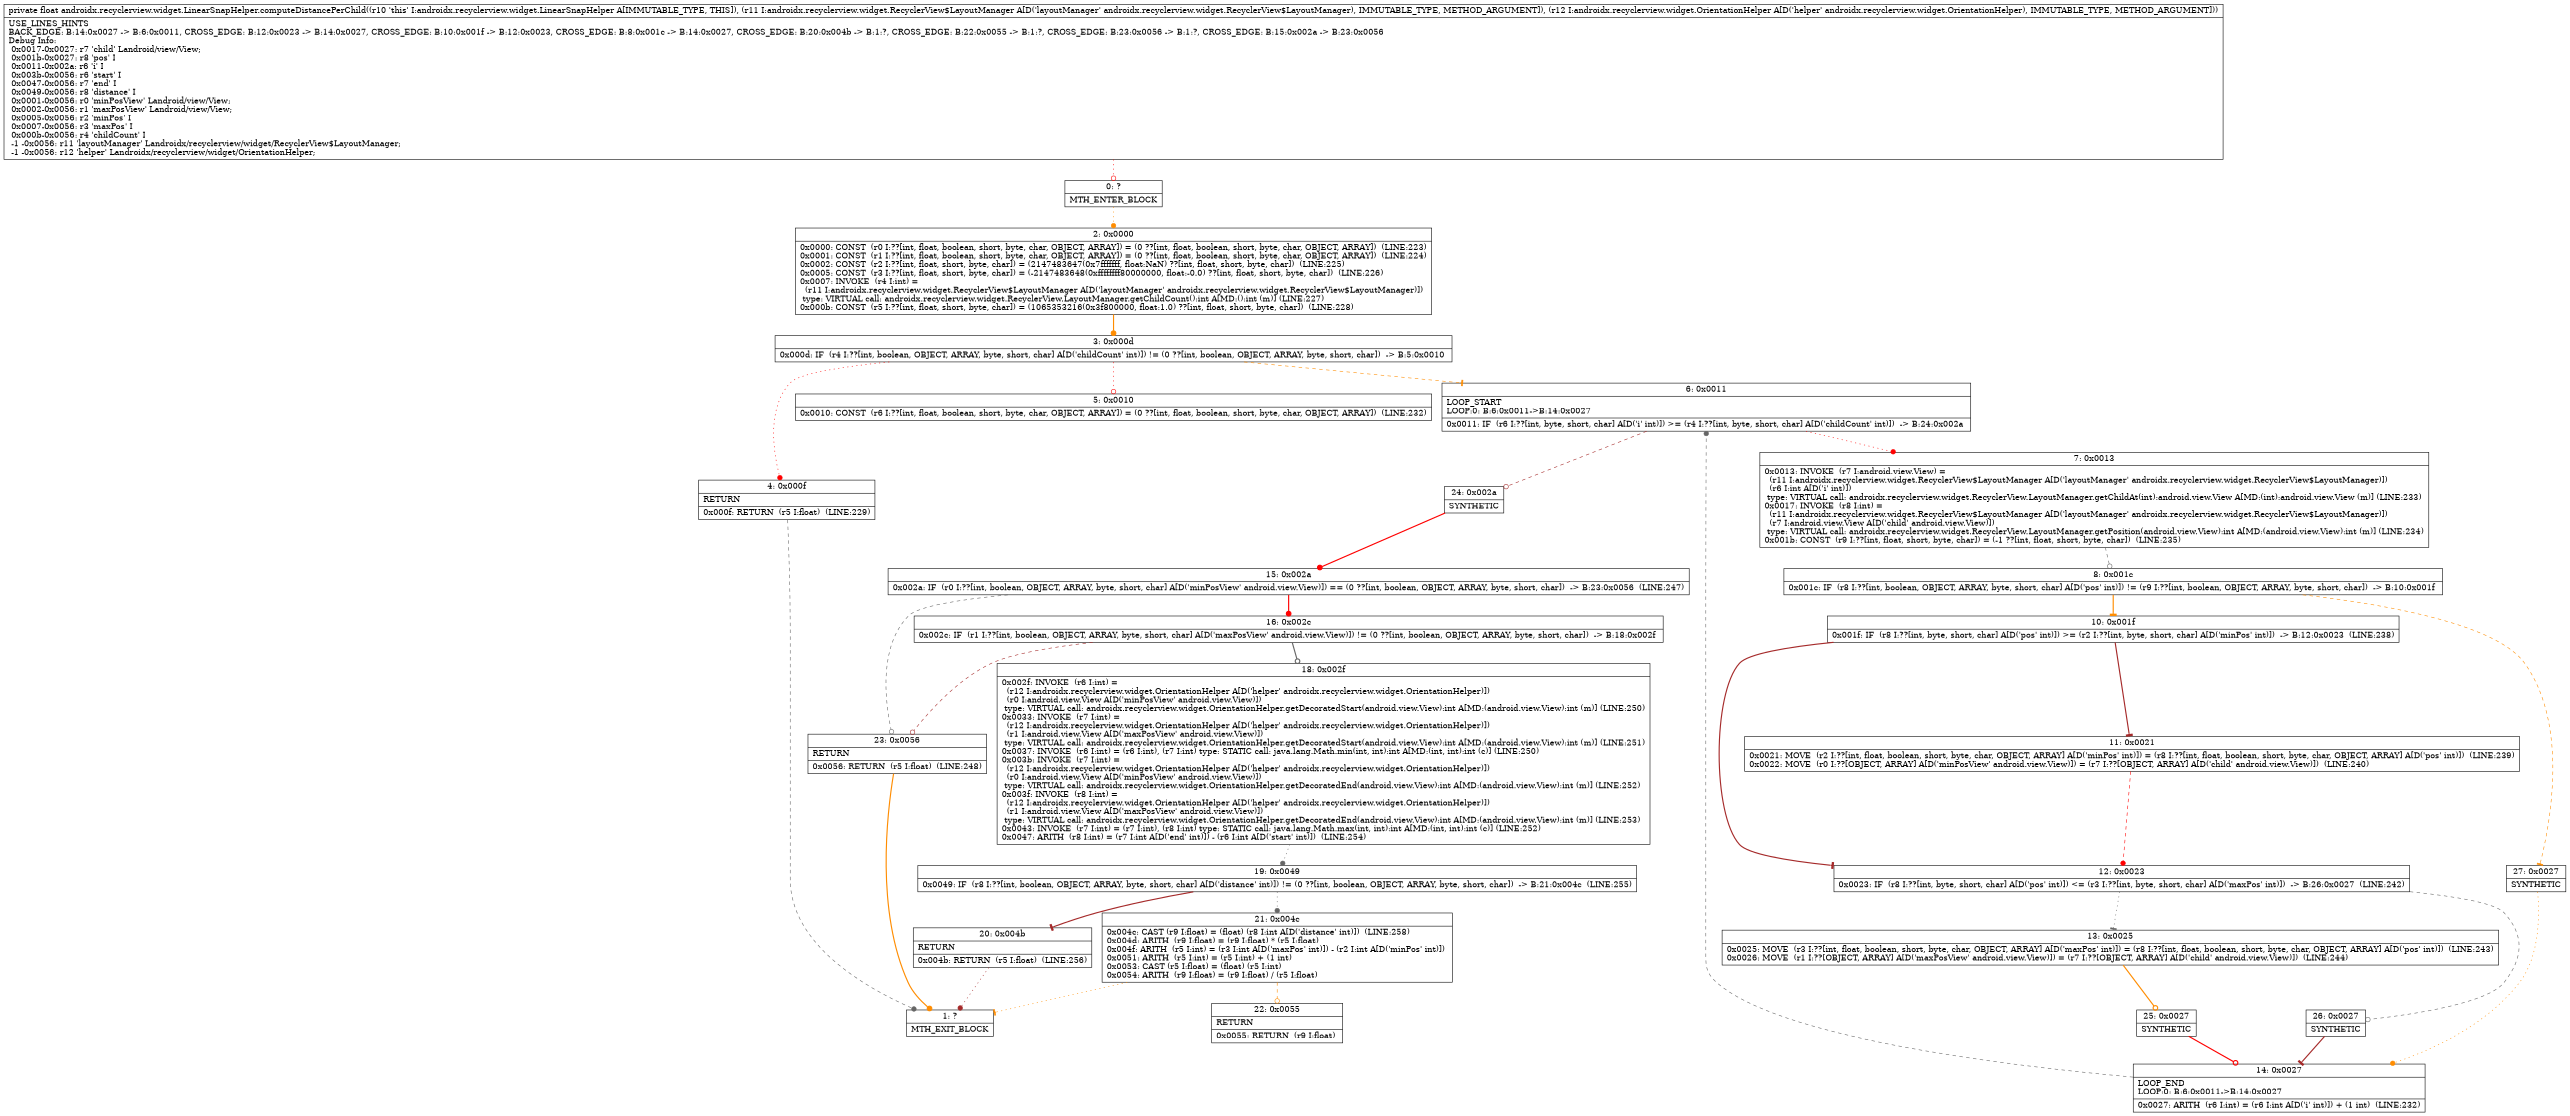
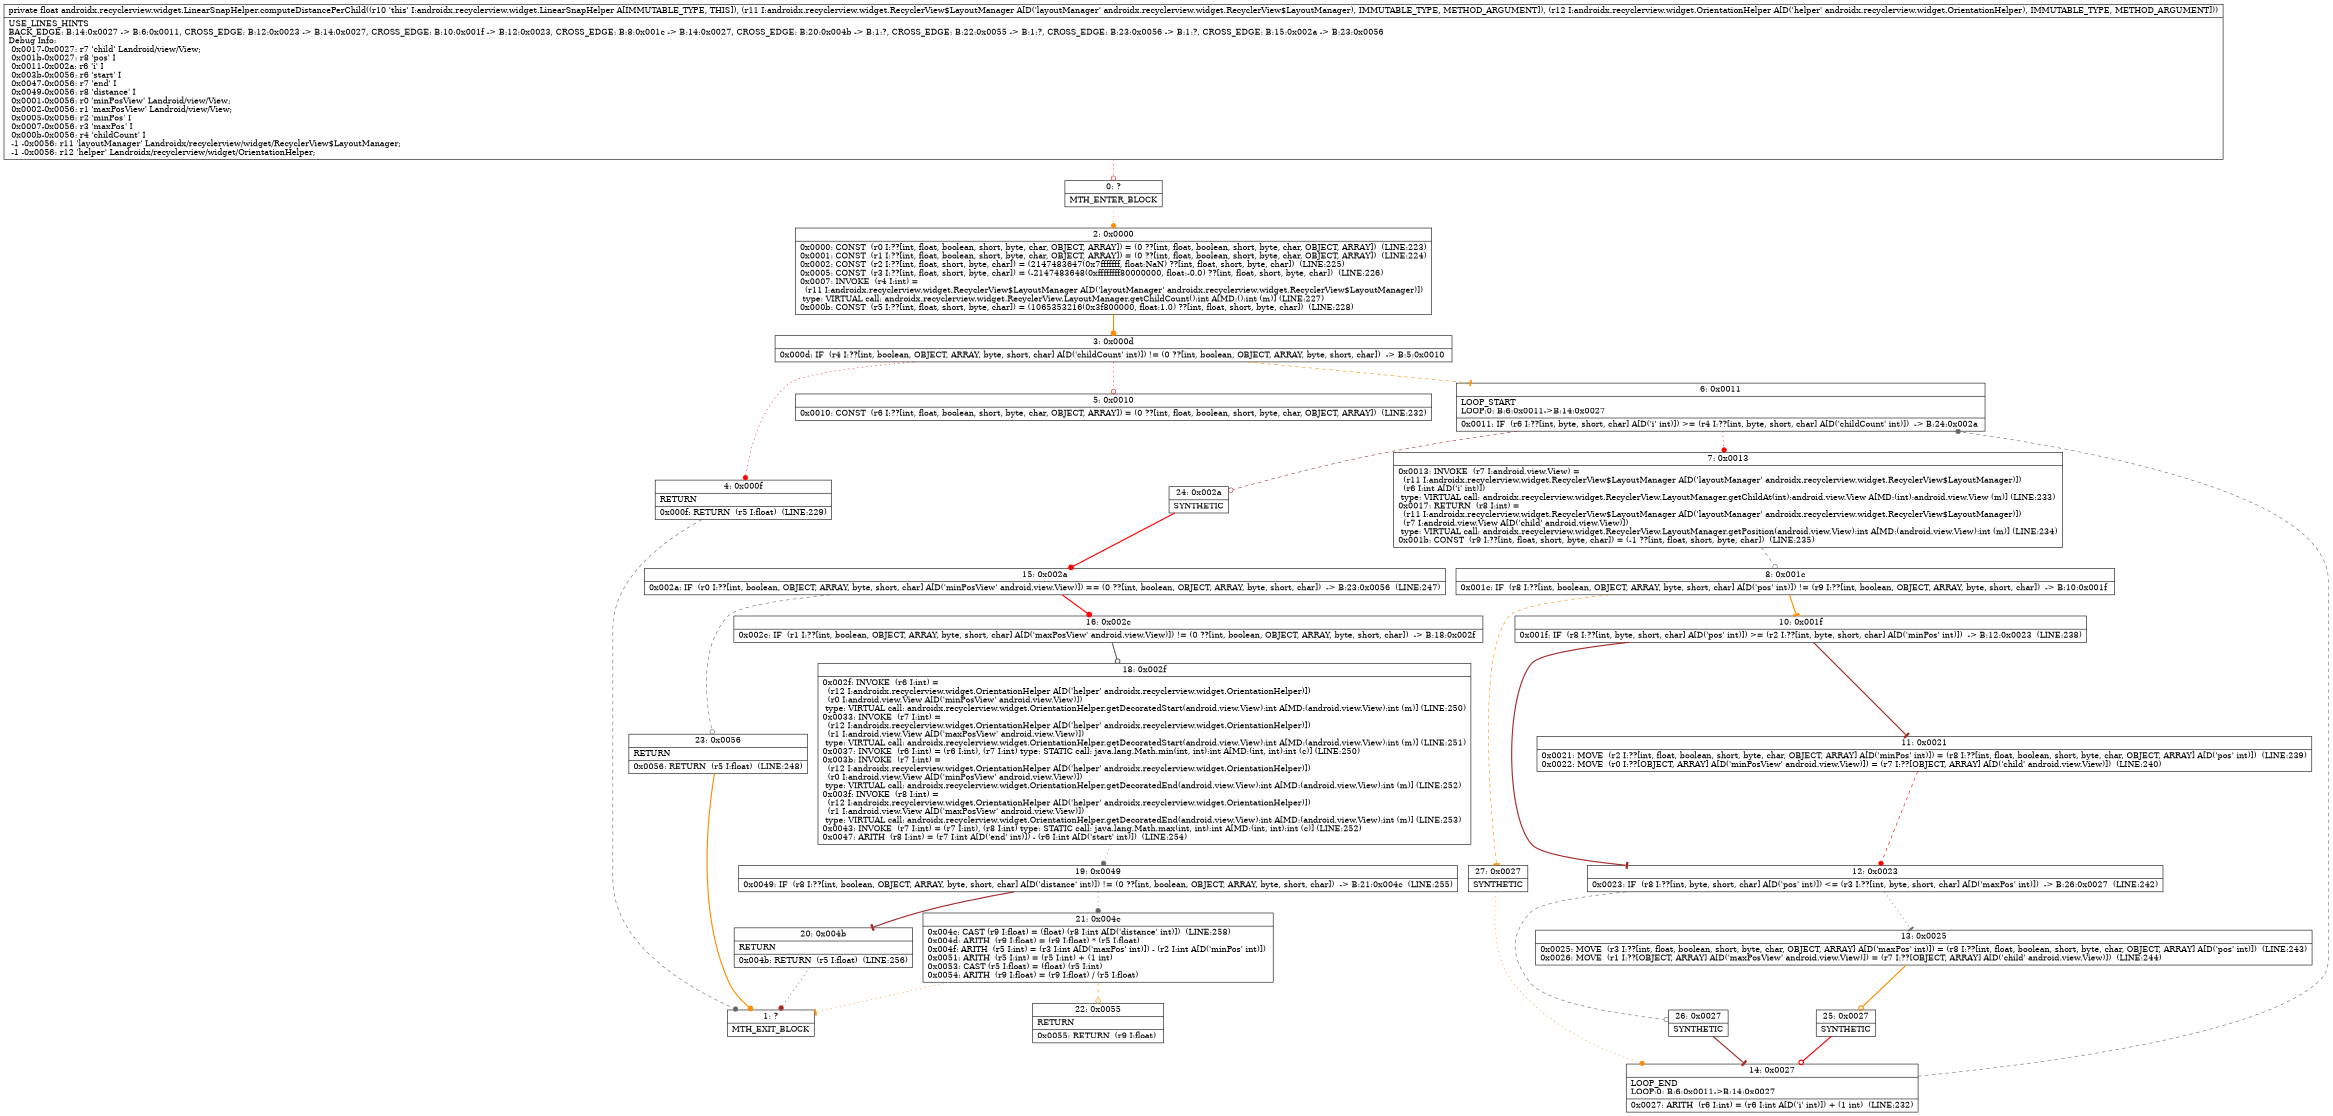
node "7: 0x0013": text "0x0017: INVOKE  (r8 I:int) =" -> "0x0017: RETURN  (r8 I:int) ="
edge "16: 0x002c" -> "23: 0x0056": removed
